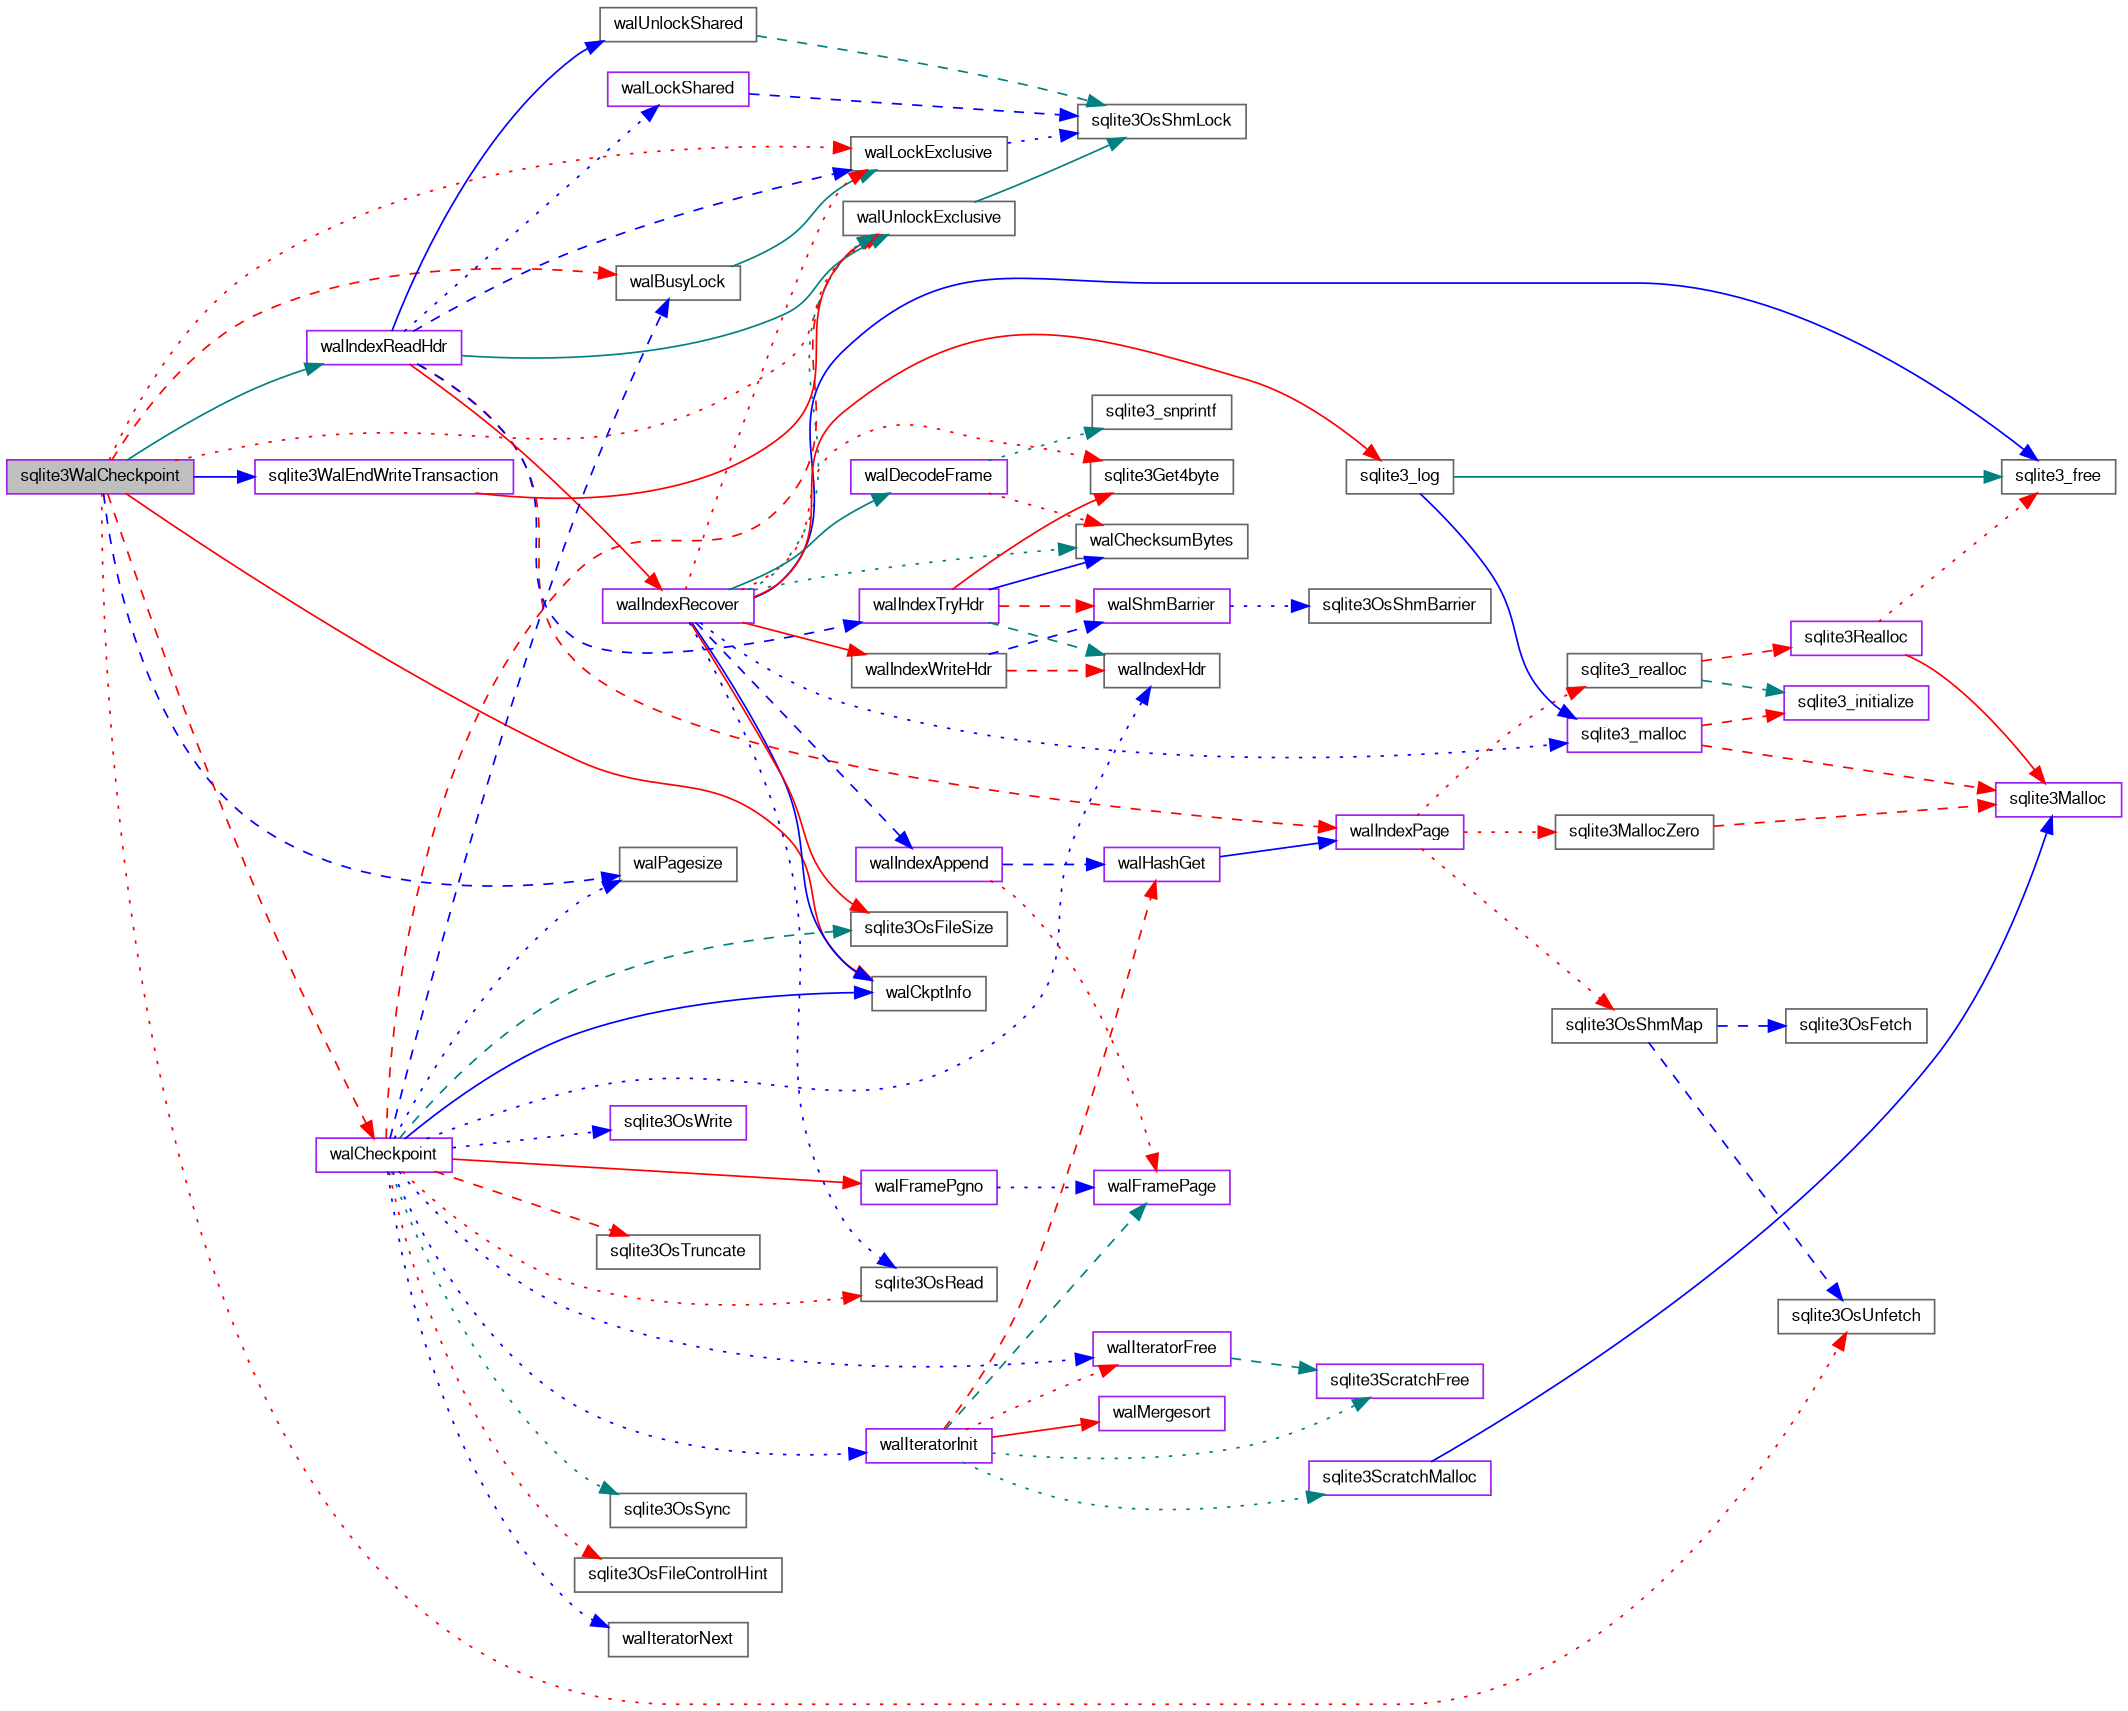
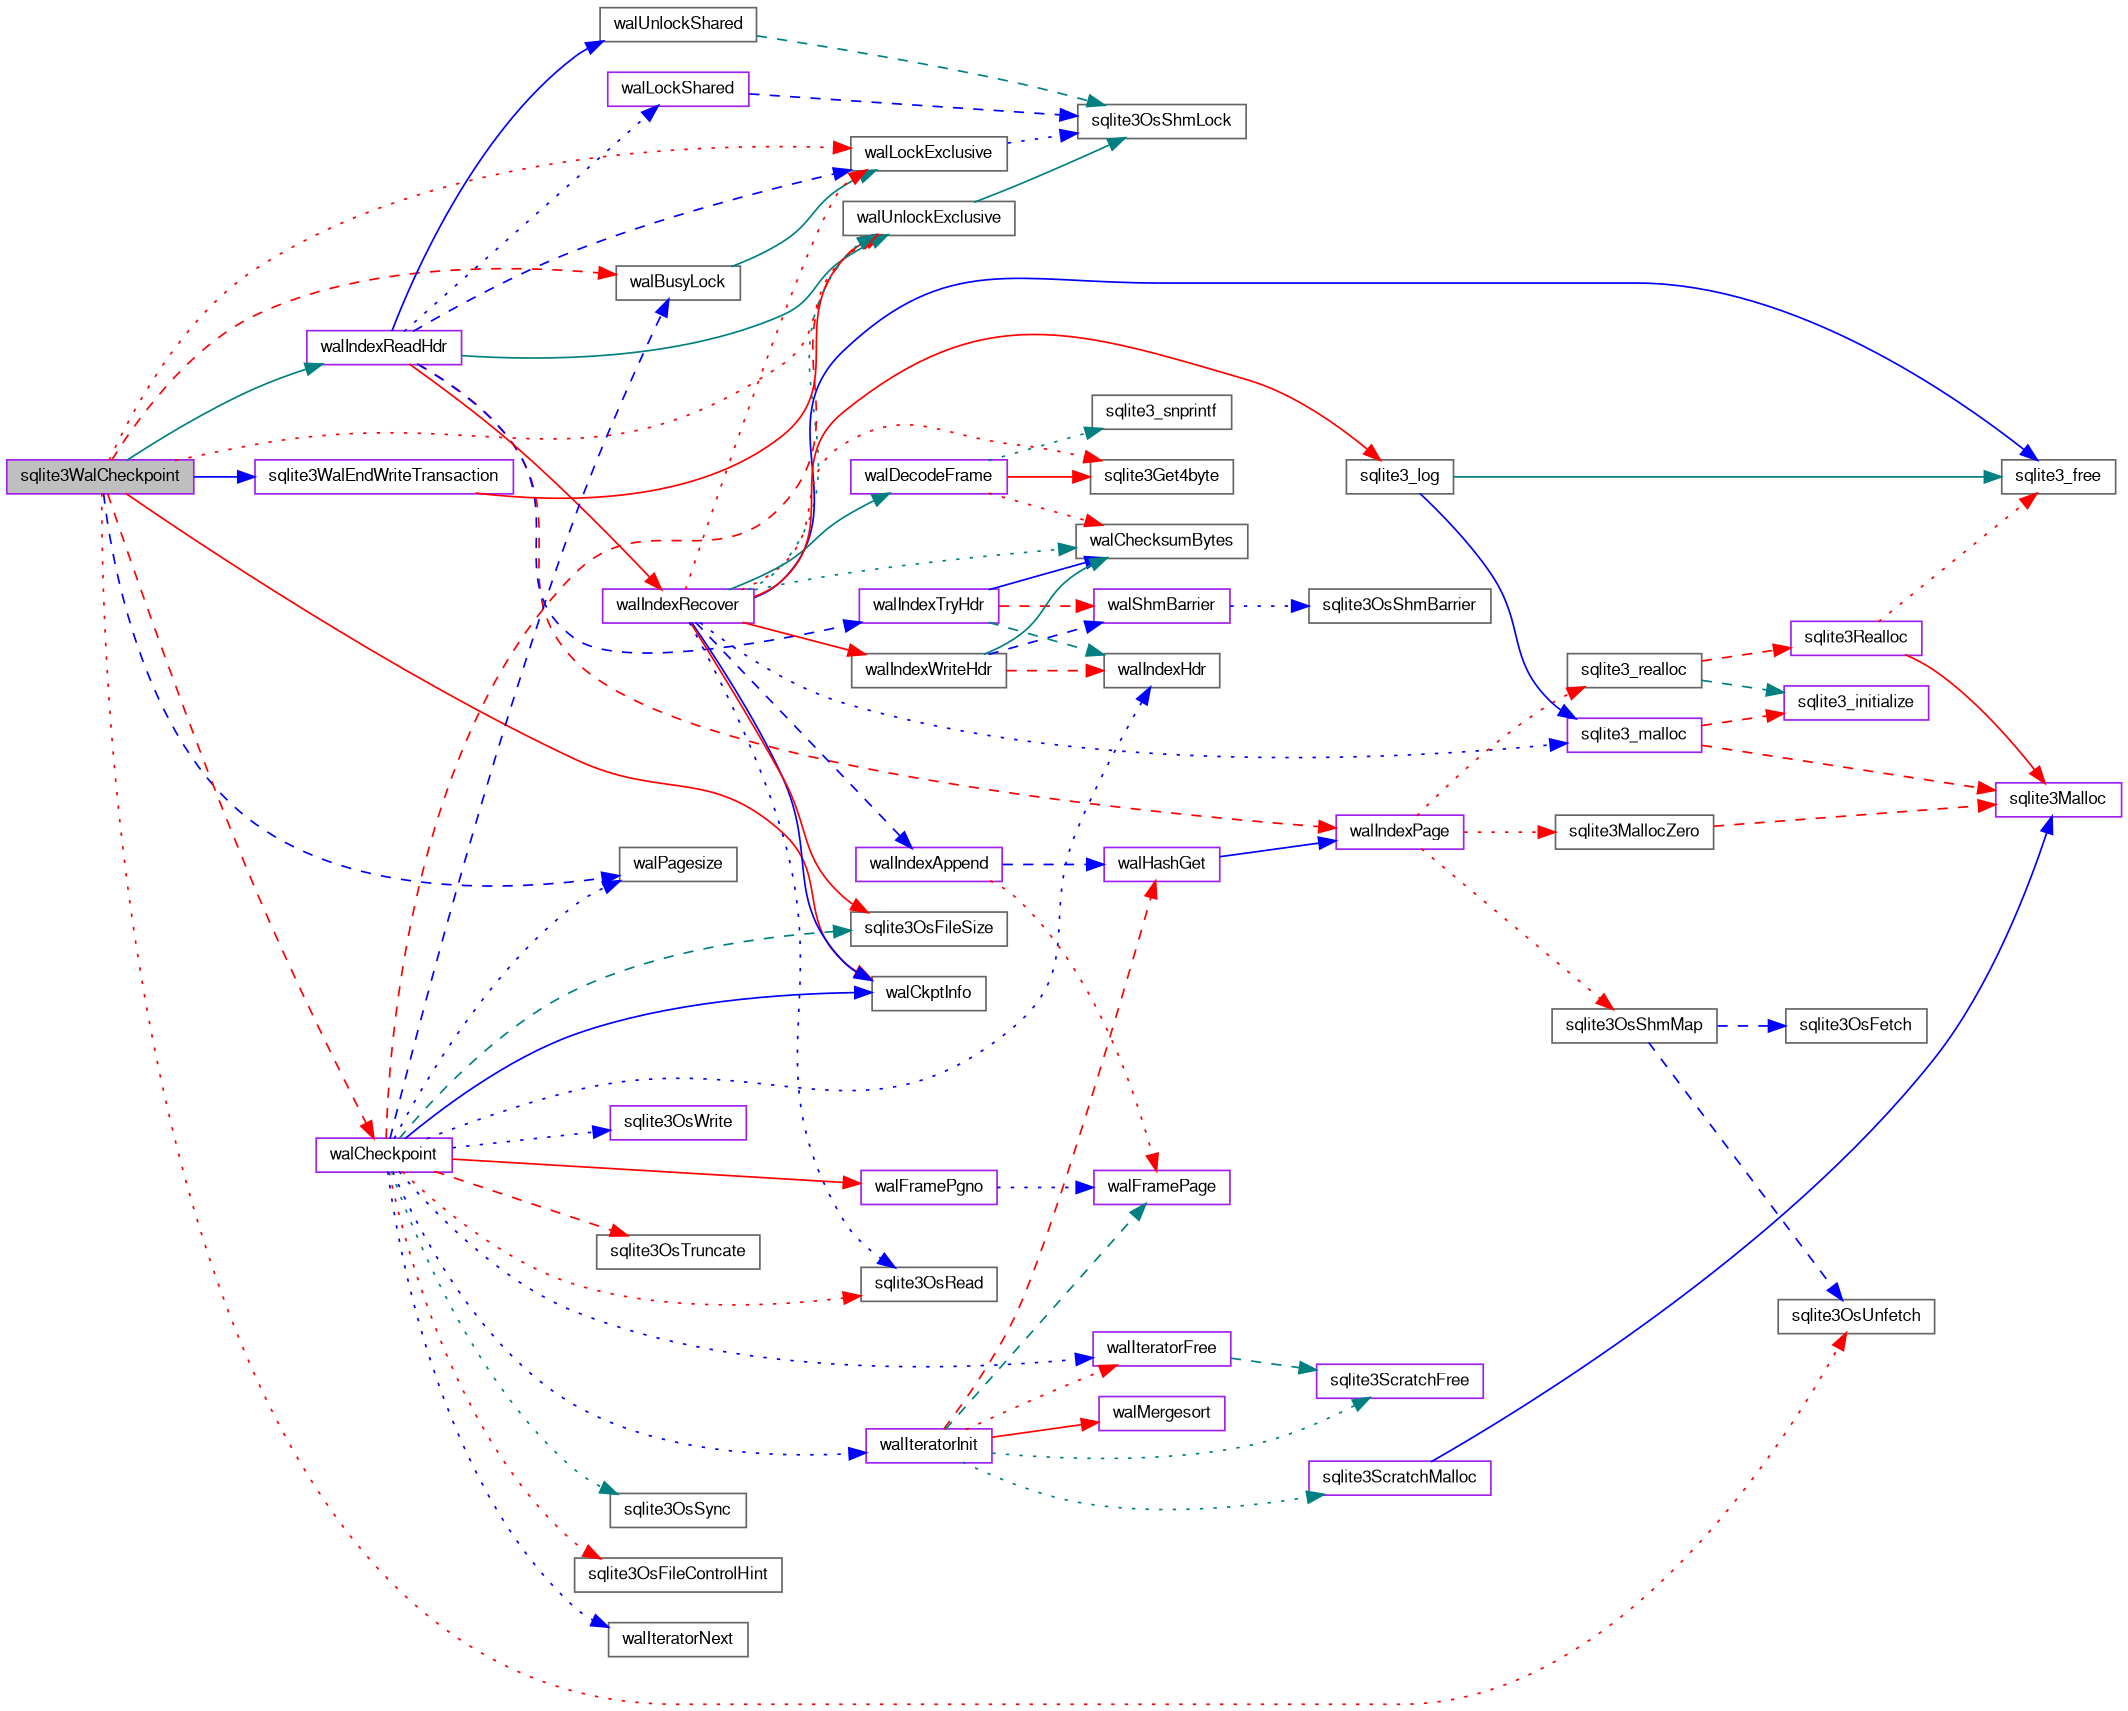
edge "walIndexTryHdr" -> "sqlite3Get4byte": now "walDecodeFrame" -> "sqlite3Get4byte"
edge "walIndexWriteHdr" -> "walChecksumBytes": added
